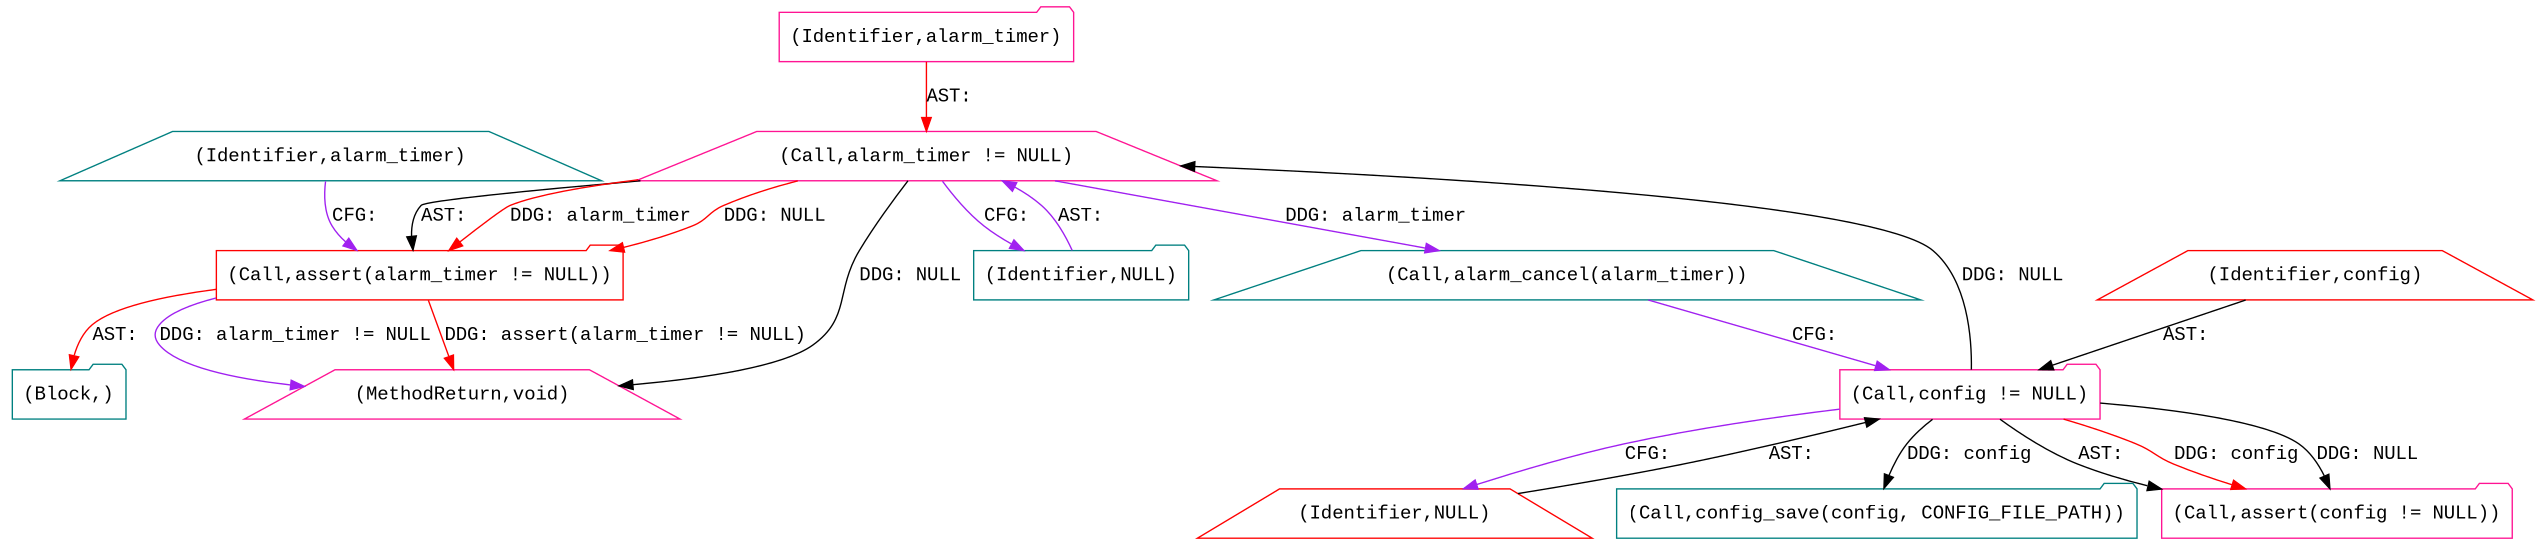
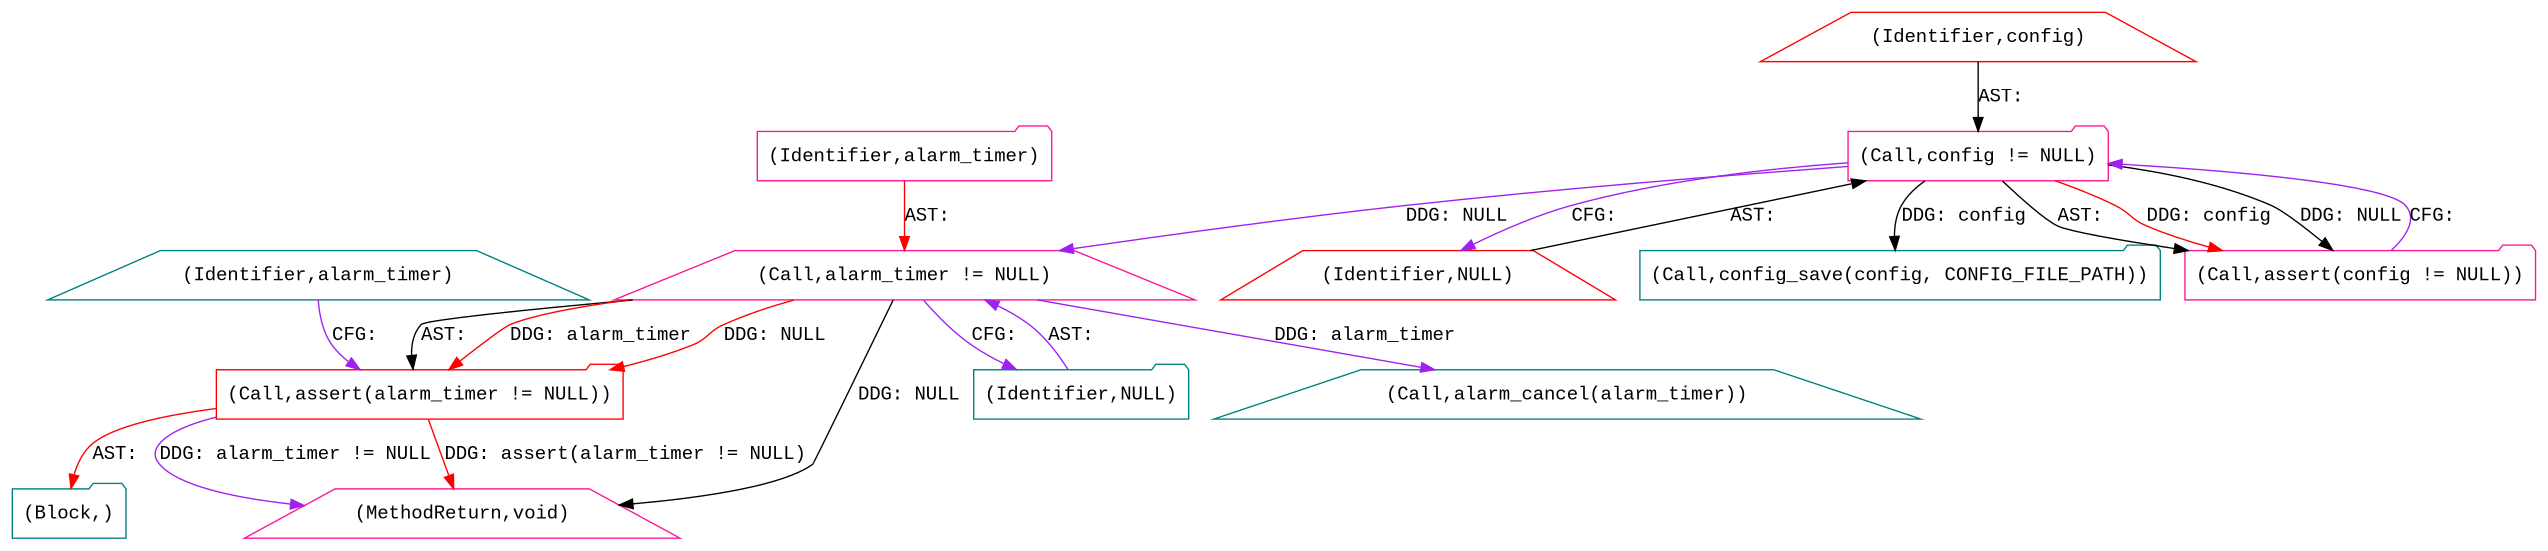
edge "(Call,config != NULL)" -> "(Call,alarm_timer != NULL)": color black -> purple
edge "(Call,alarm_cancel(alarm_timer))" -> "(Call,config != NULL)": now "(Call,assert(config != NULL))" -> "(Call,config != NULL)"
